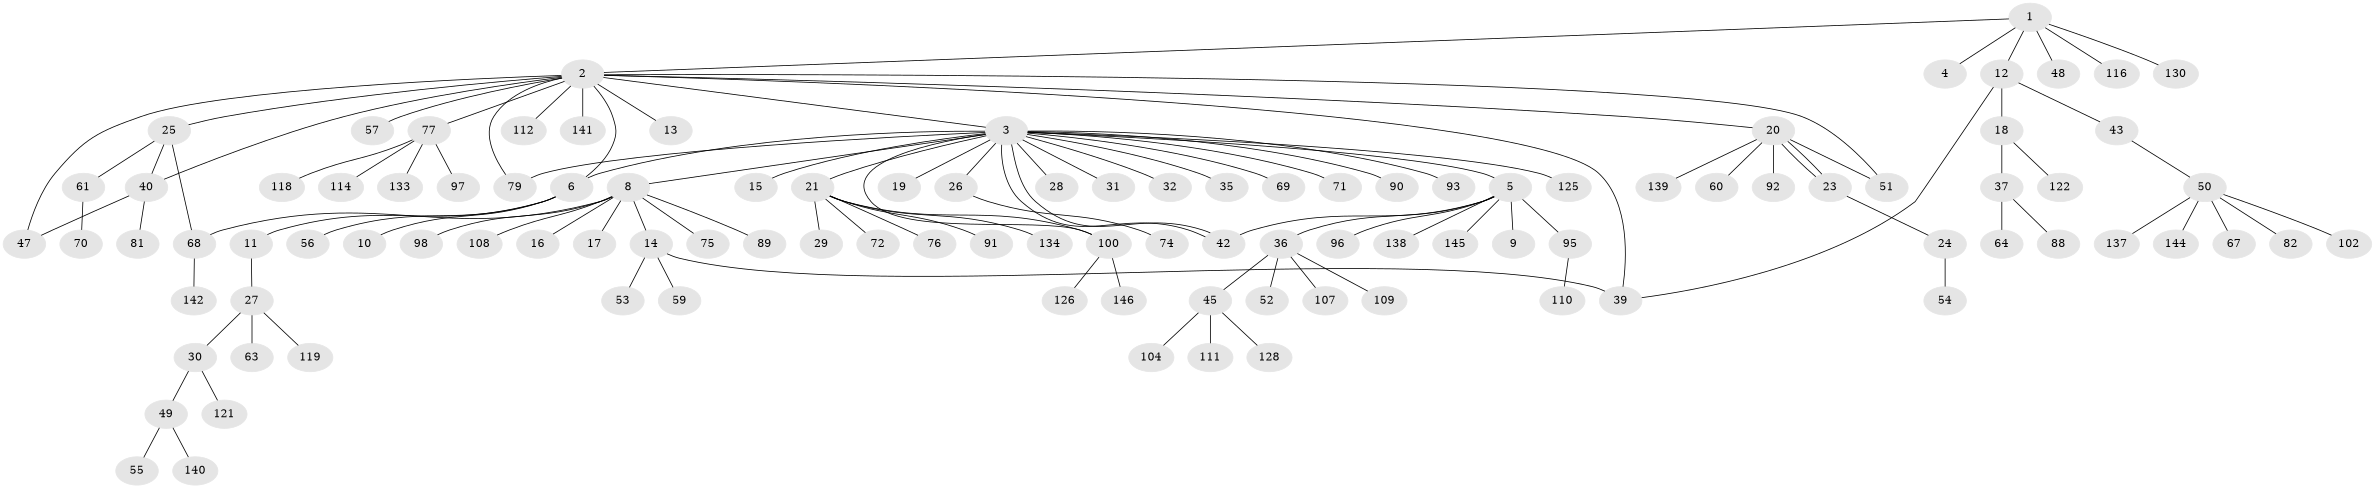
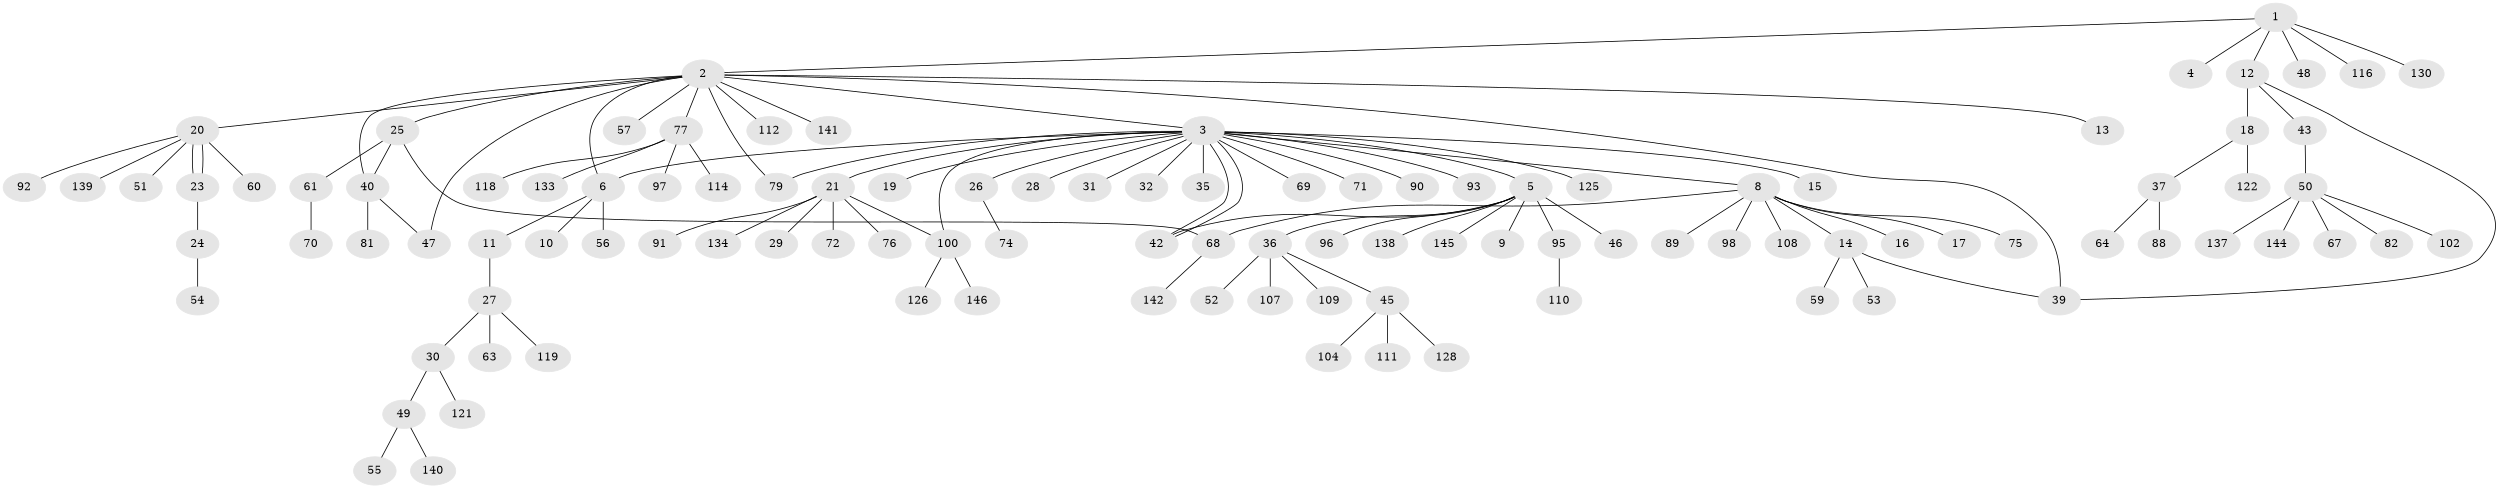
edge "2" -- "51": removed
node "46": added
